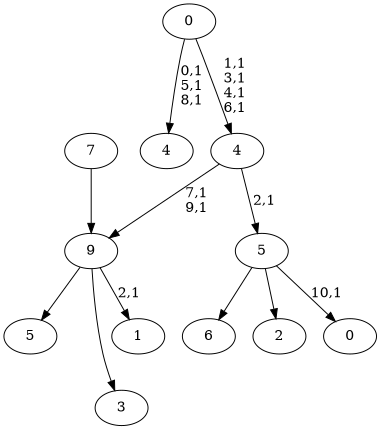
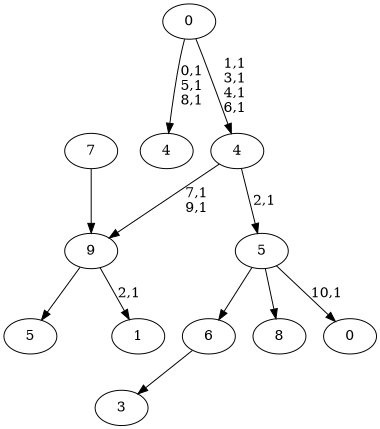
edge "9" -> "3": now "6" -> "3"
node "2": label "2" -> "8"
